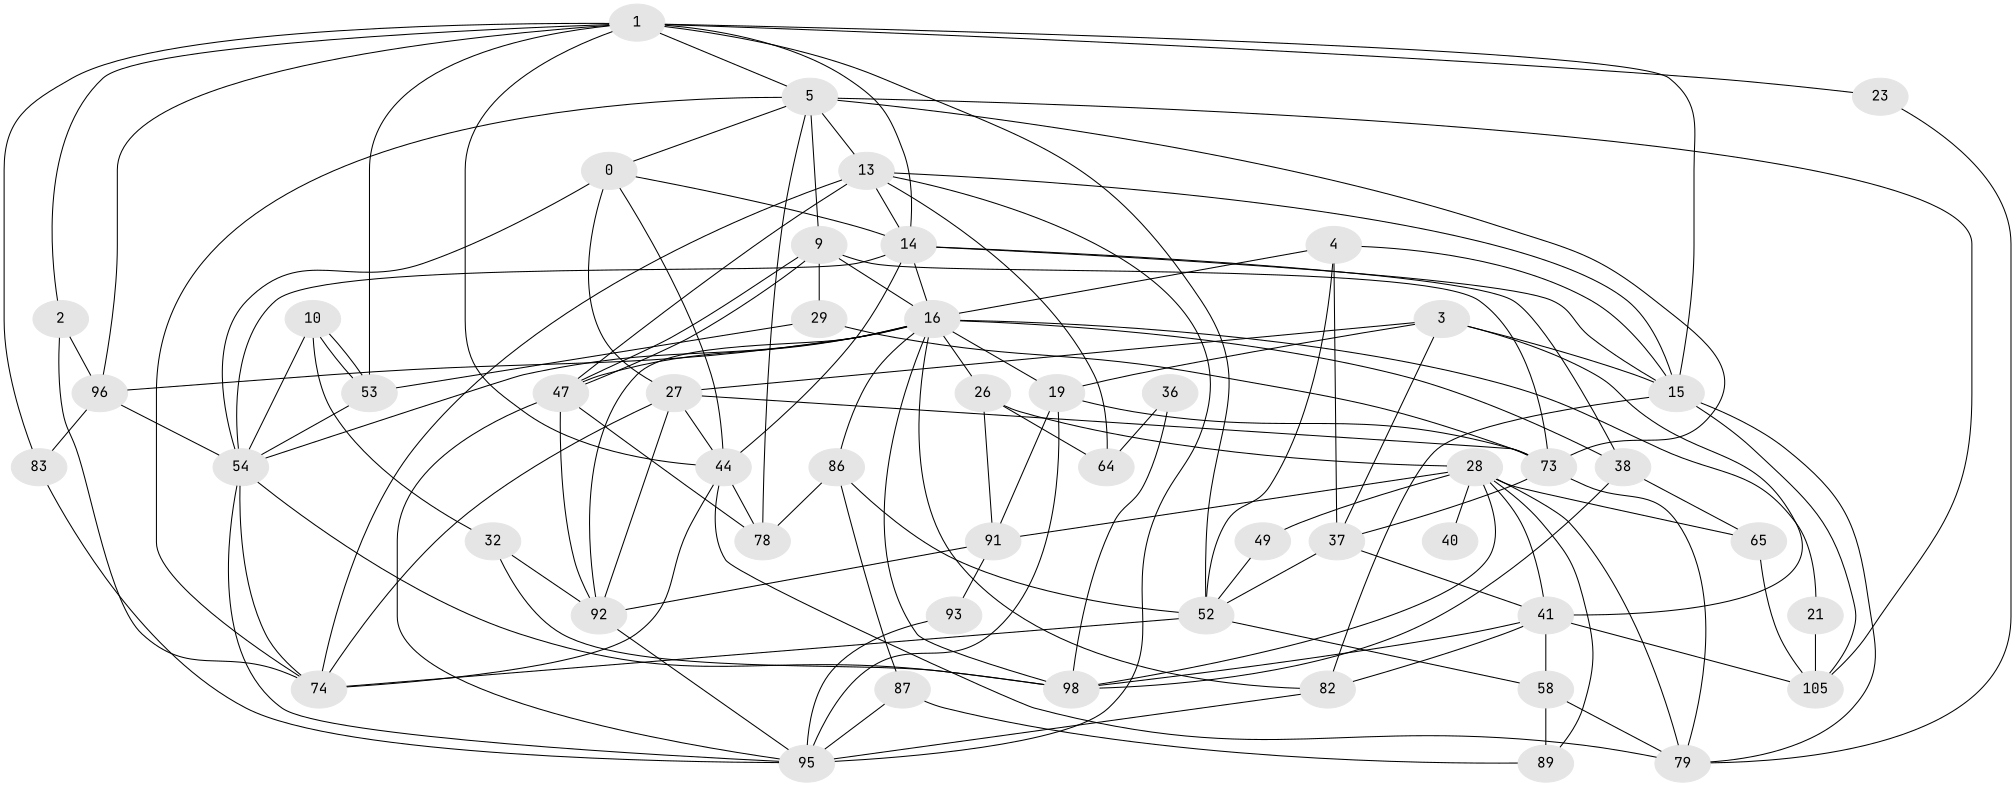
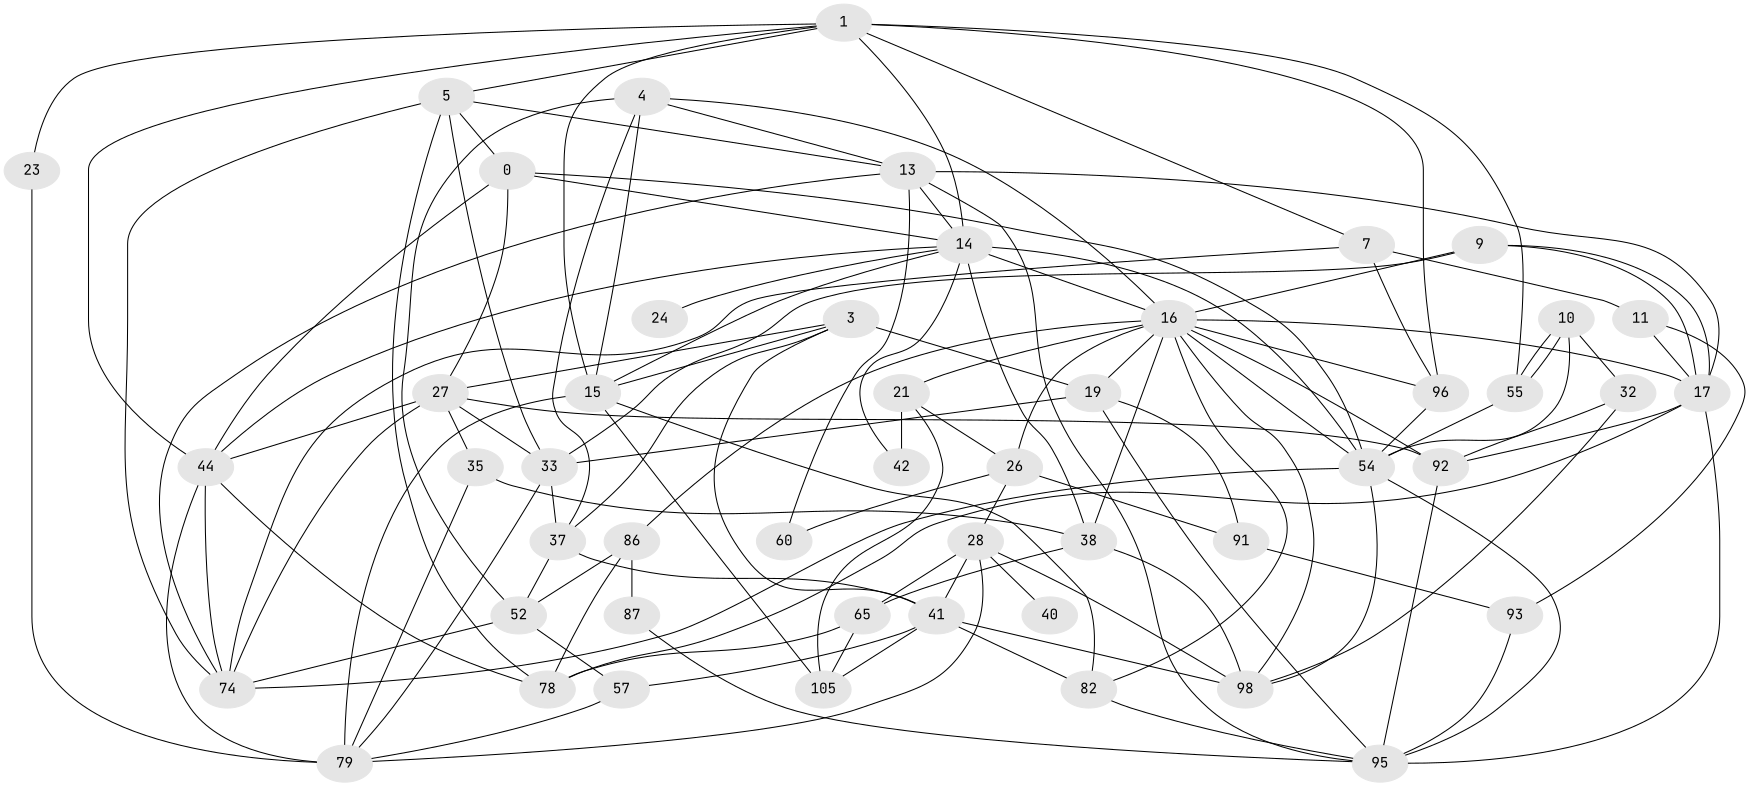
edge "5" -- "105": removed
edge "1" -- "52": removed
edge "5" -- "9": removed
edge "13" -- "15": now "13" -- "4"
node "2": label "2" -> "7"
node "24": added
node "29": removed
node "11": added
node "53": label "53" -> "55"
node "47": label "47" -> "17"
node "36": removed
edge "21" -- "26": added
node "83": removed
node "35": added
node "42": added
node "64": label "64" -> "60"
node "73": label "73" -> "33"
edge "28" -- "91": removed
node "49": removed
edge "91" -- "92": removed
edge "65" -- "78": added
node "58": label "58" -> "57"
node "89": removed
